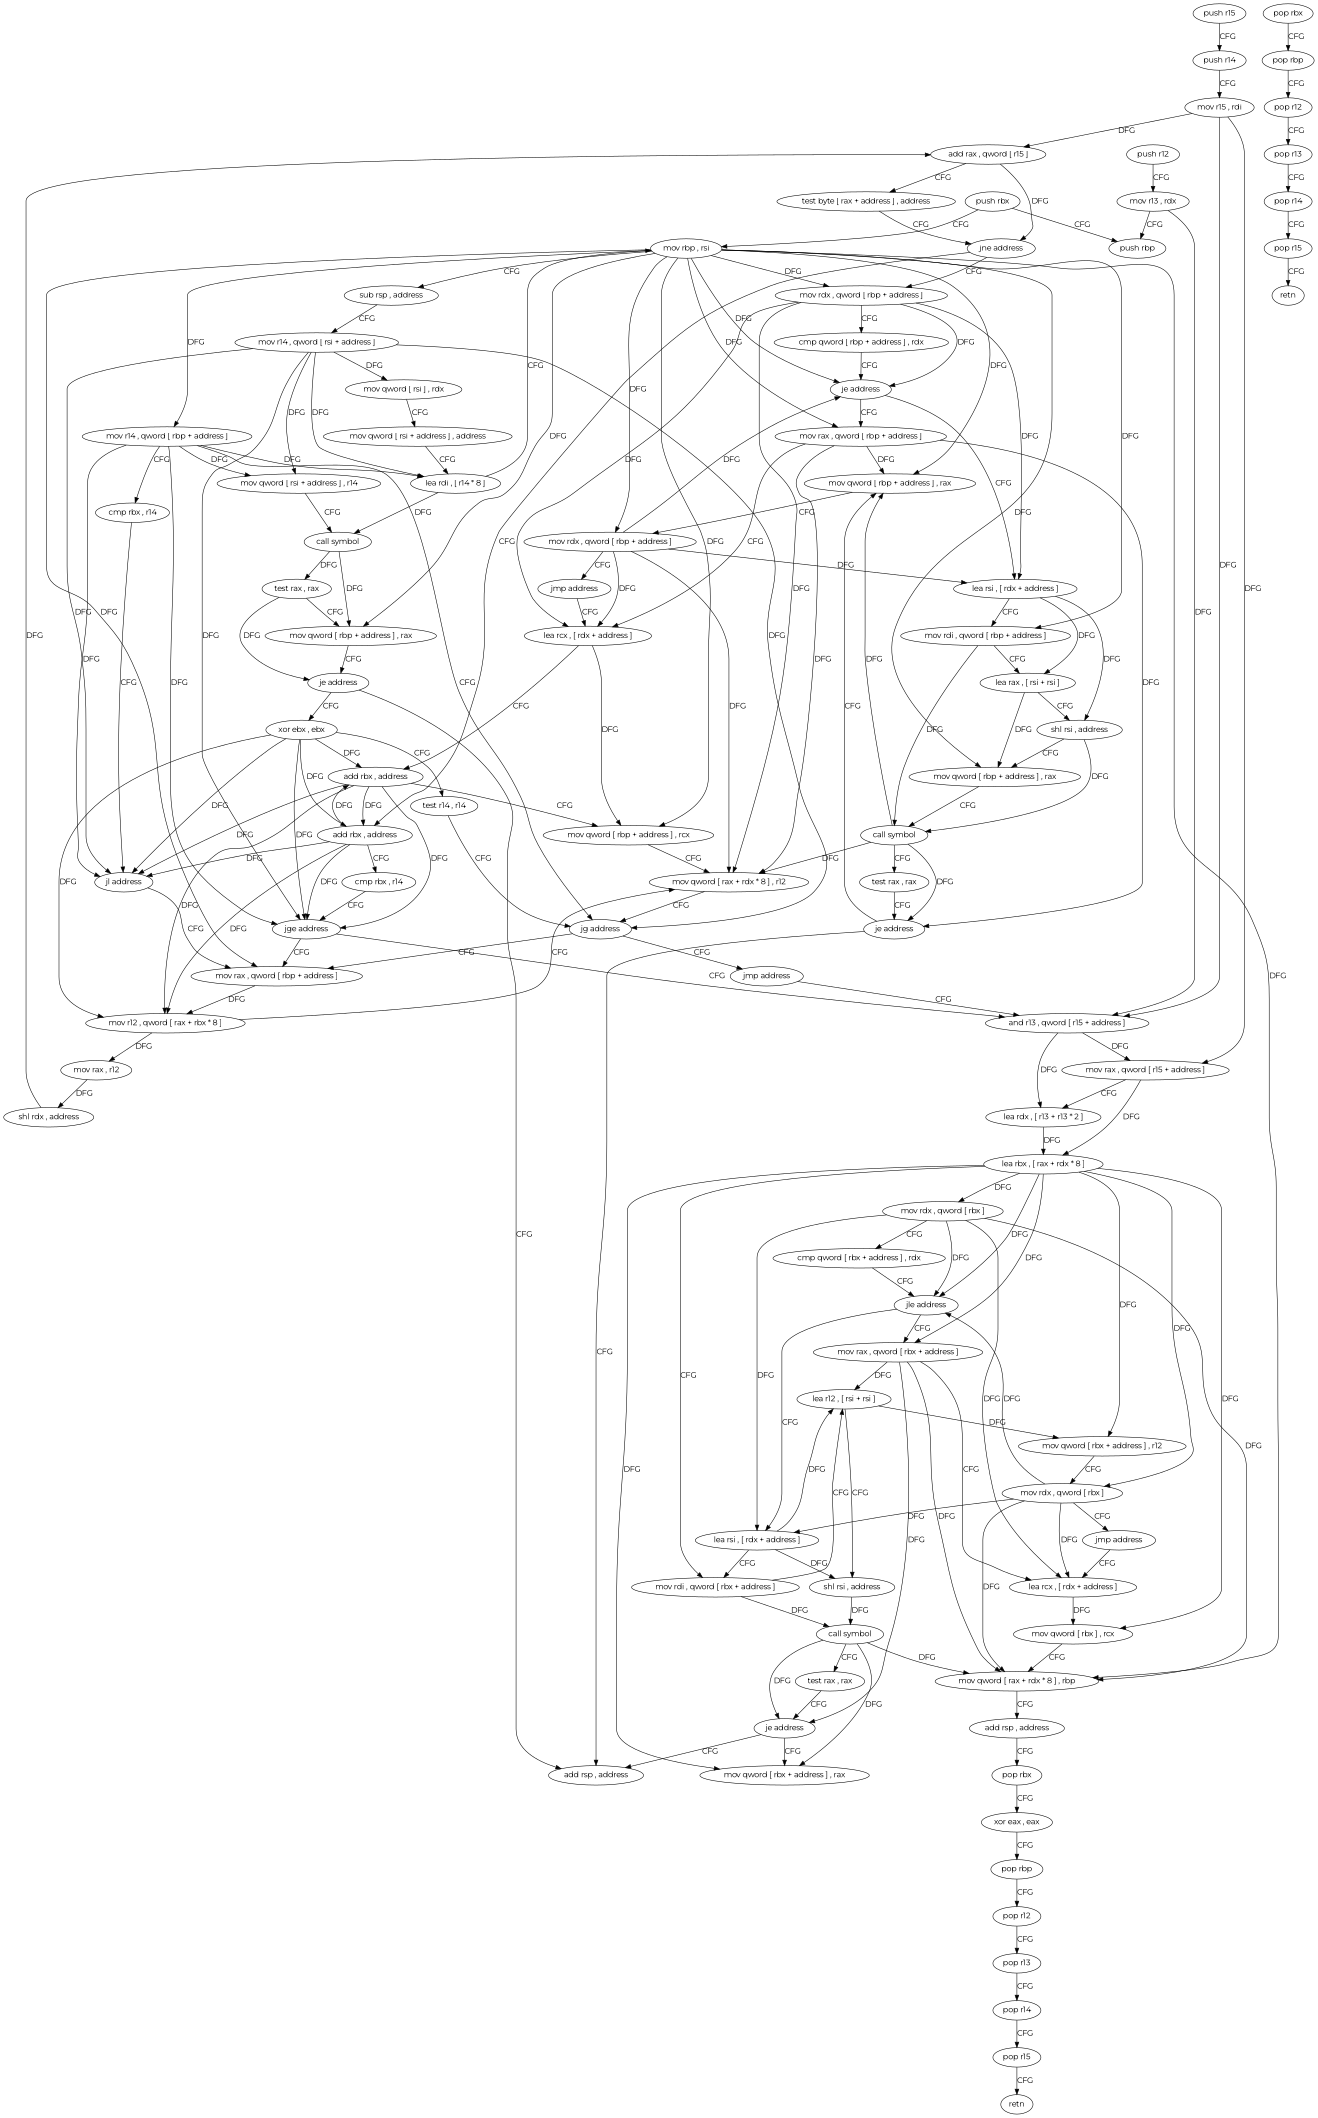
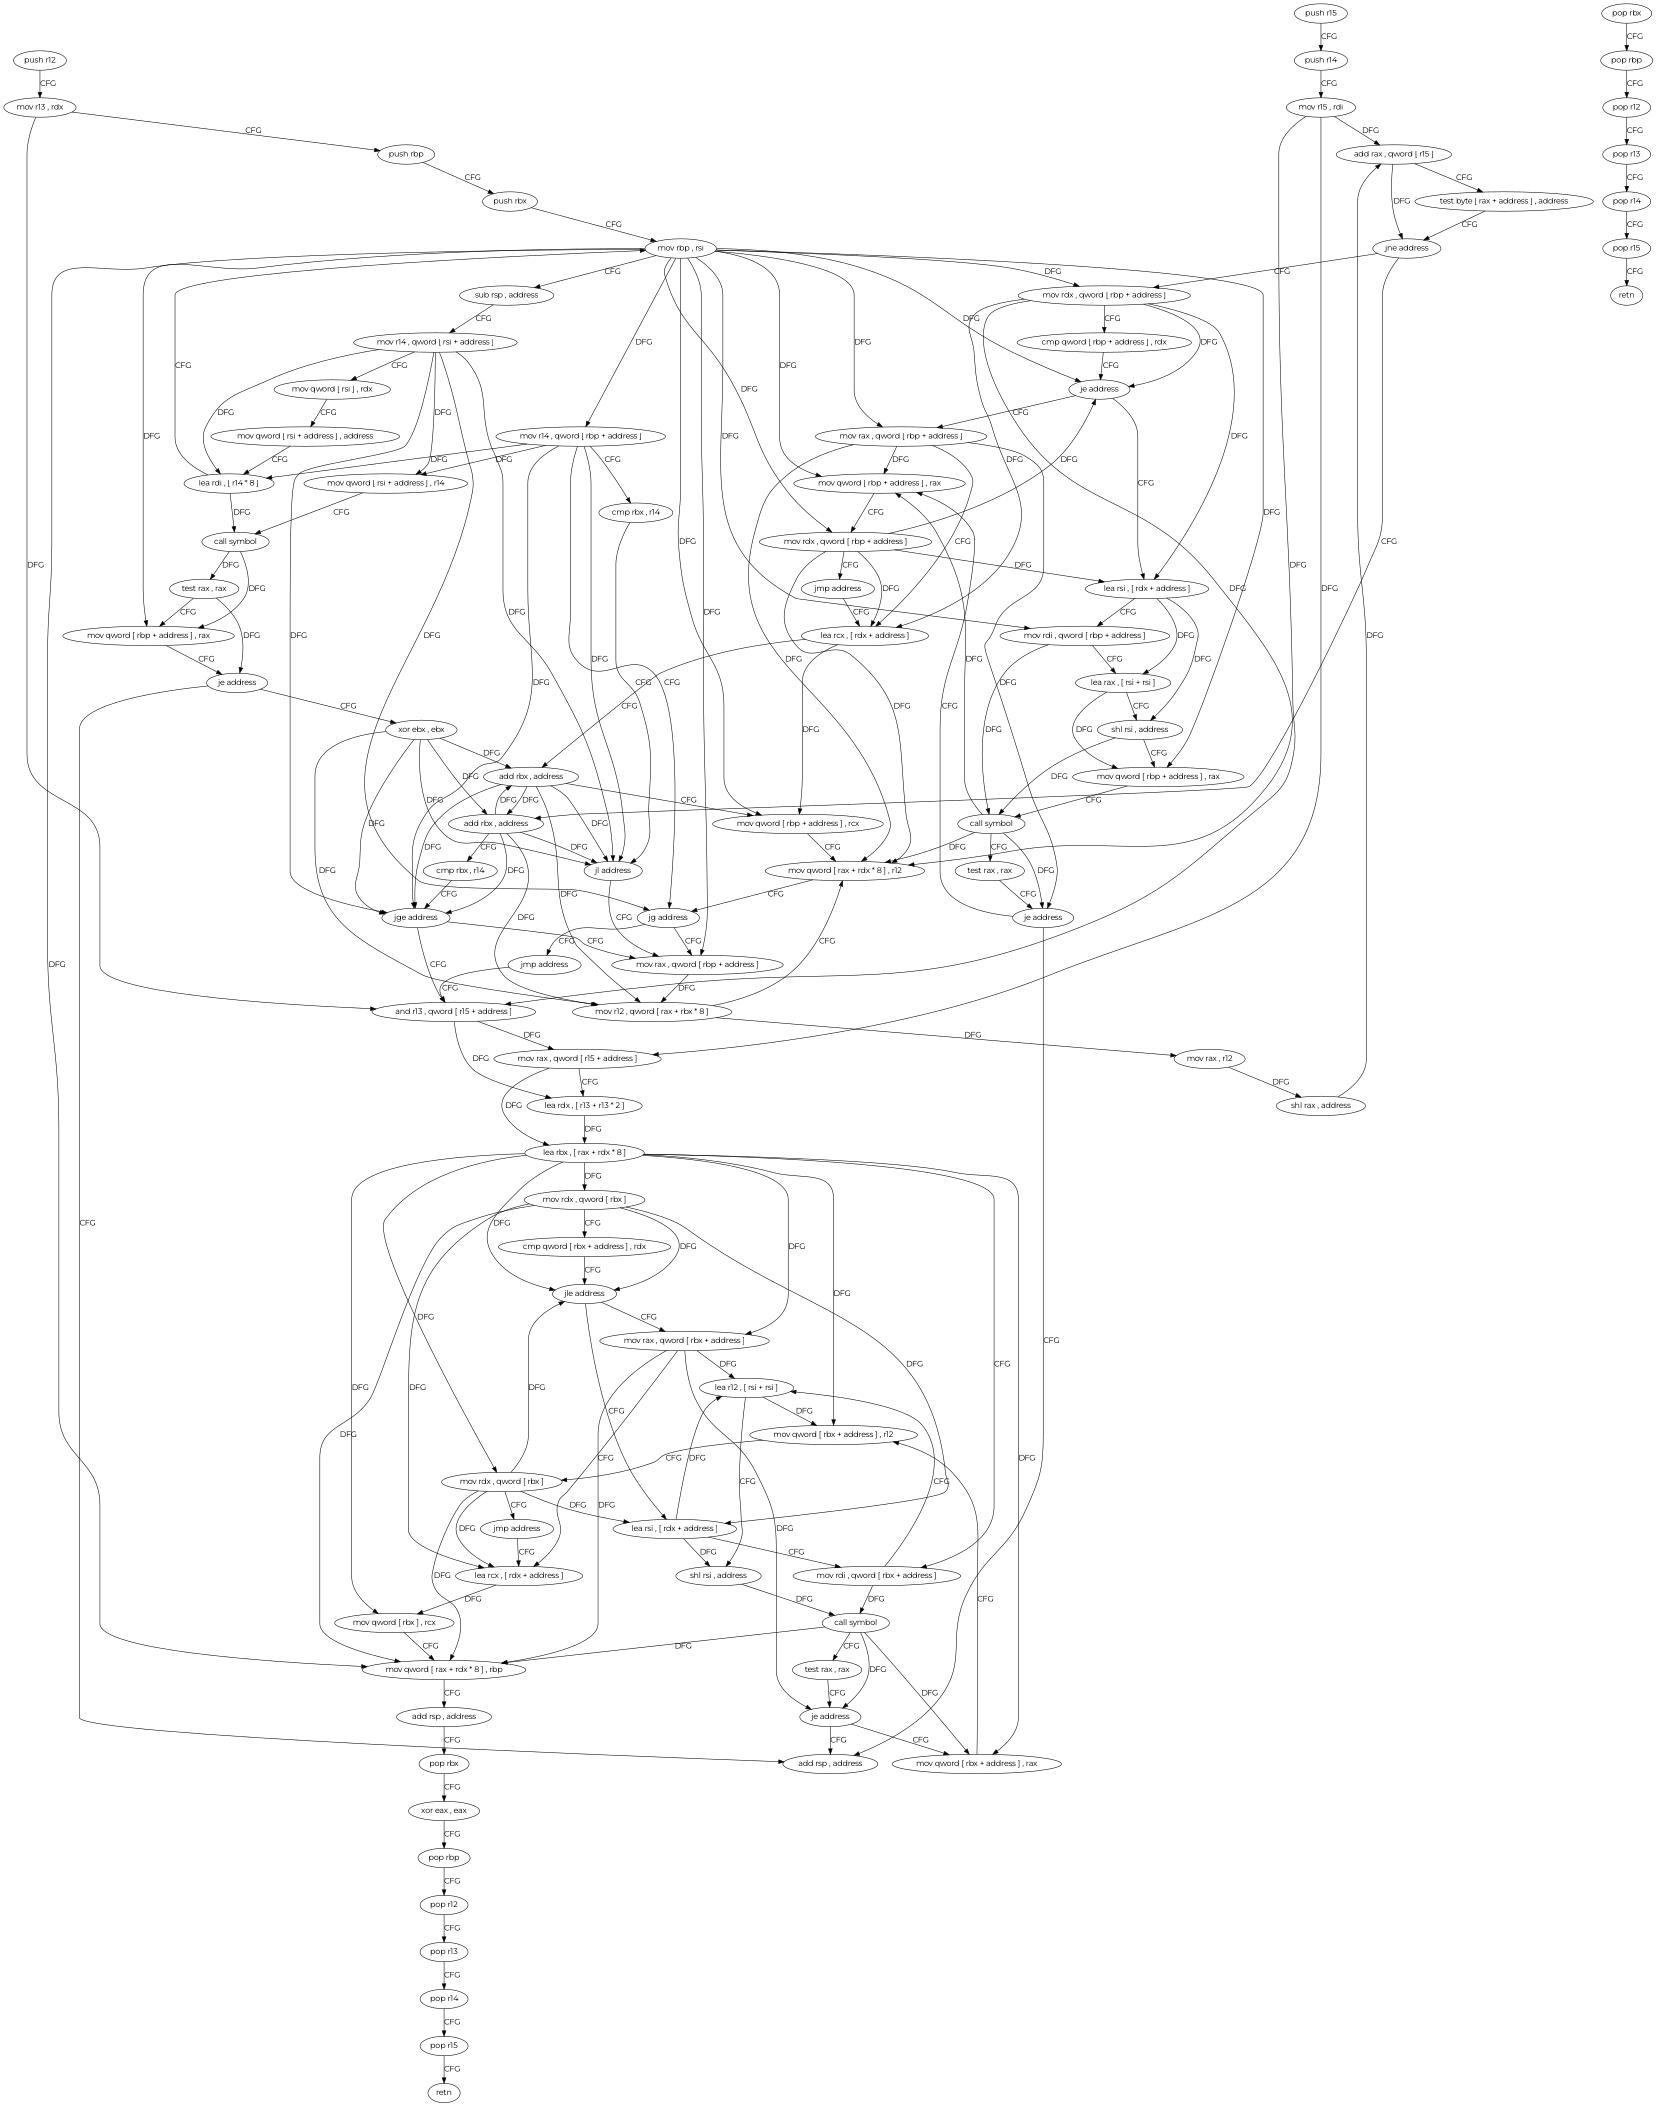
edge "push rbx" -> "push rbp": reversed
edge "mov r14 , qword [ rsi + address ]" -> "mov qword [ rsi ] , rdx": label "DFG" -> "CFG"
node "test r14 , r14": removed
node "shl rdx , address": label "shl rdx , address" -> "shl rax , address"
edge "mov qword [ rbx + address ] , rax" -> "mov qword [ rbx + address ] , r12": added, label "CFG"
